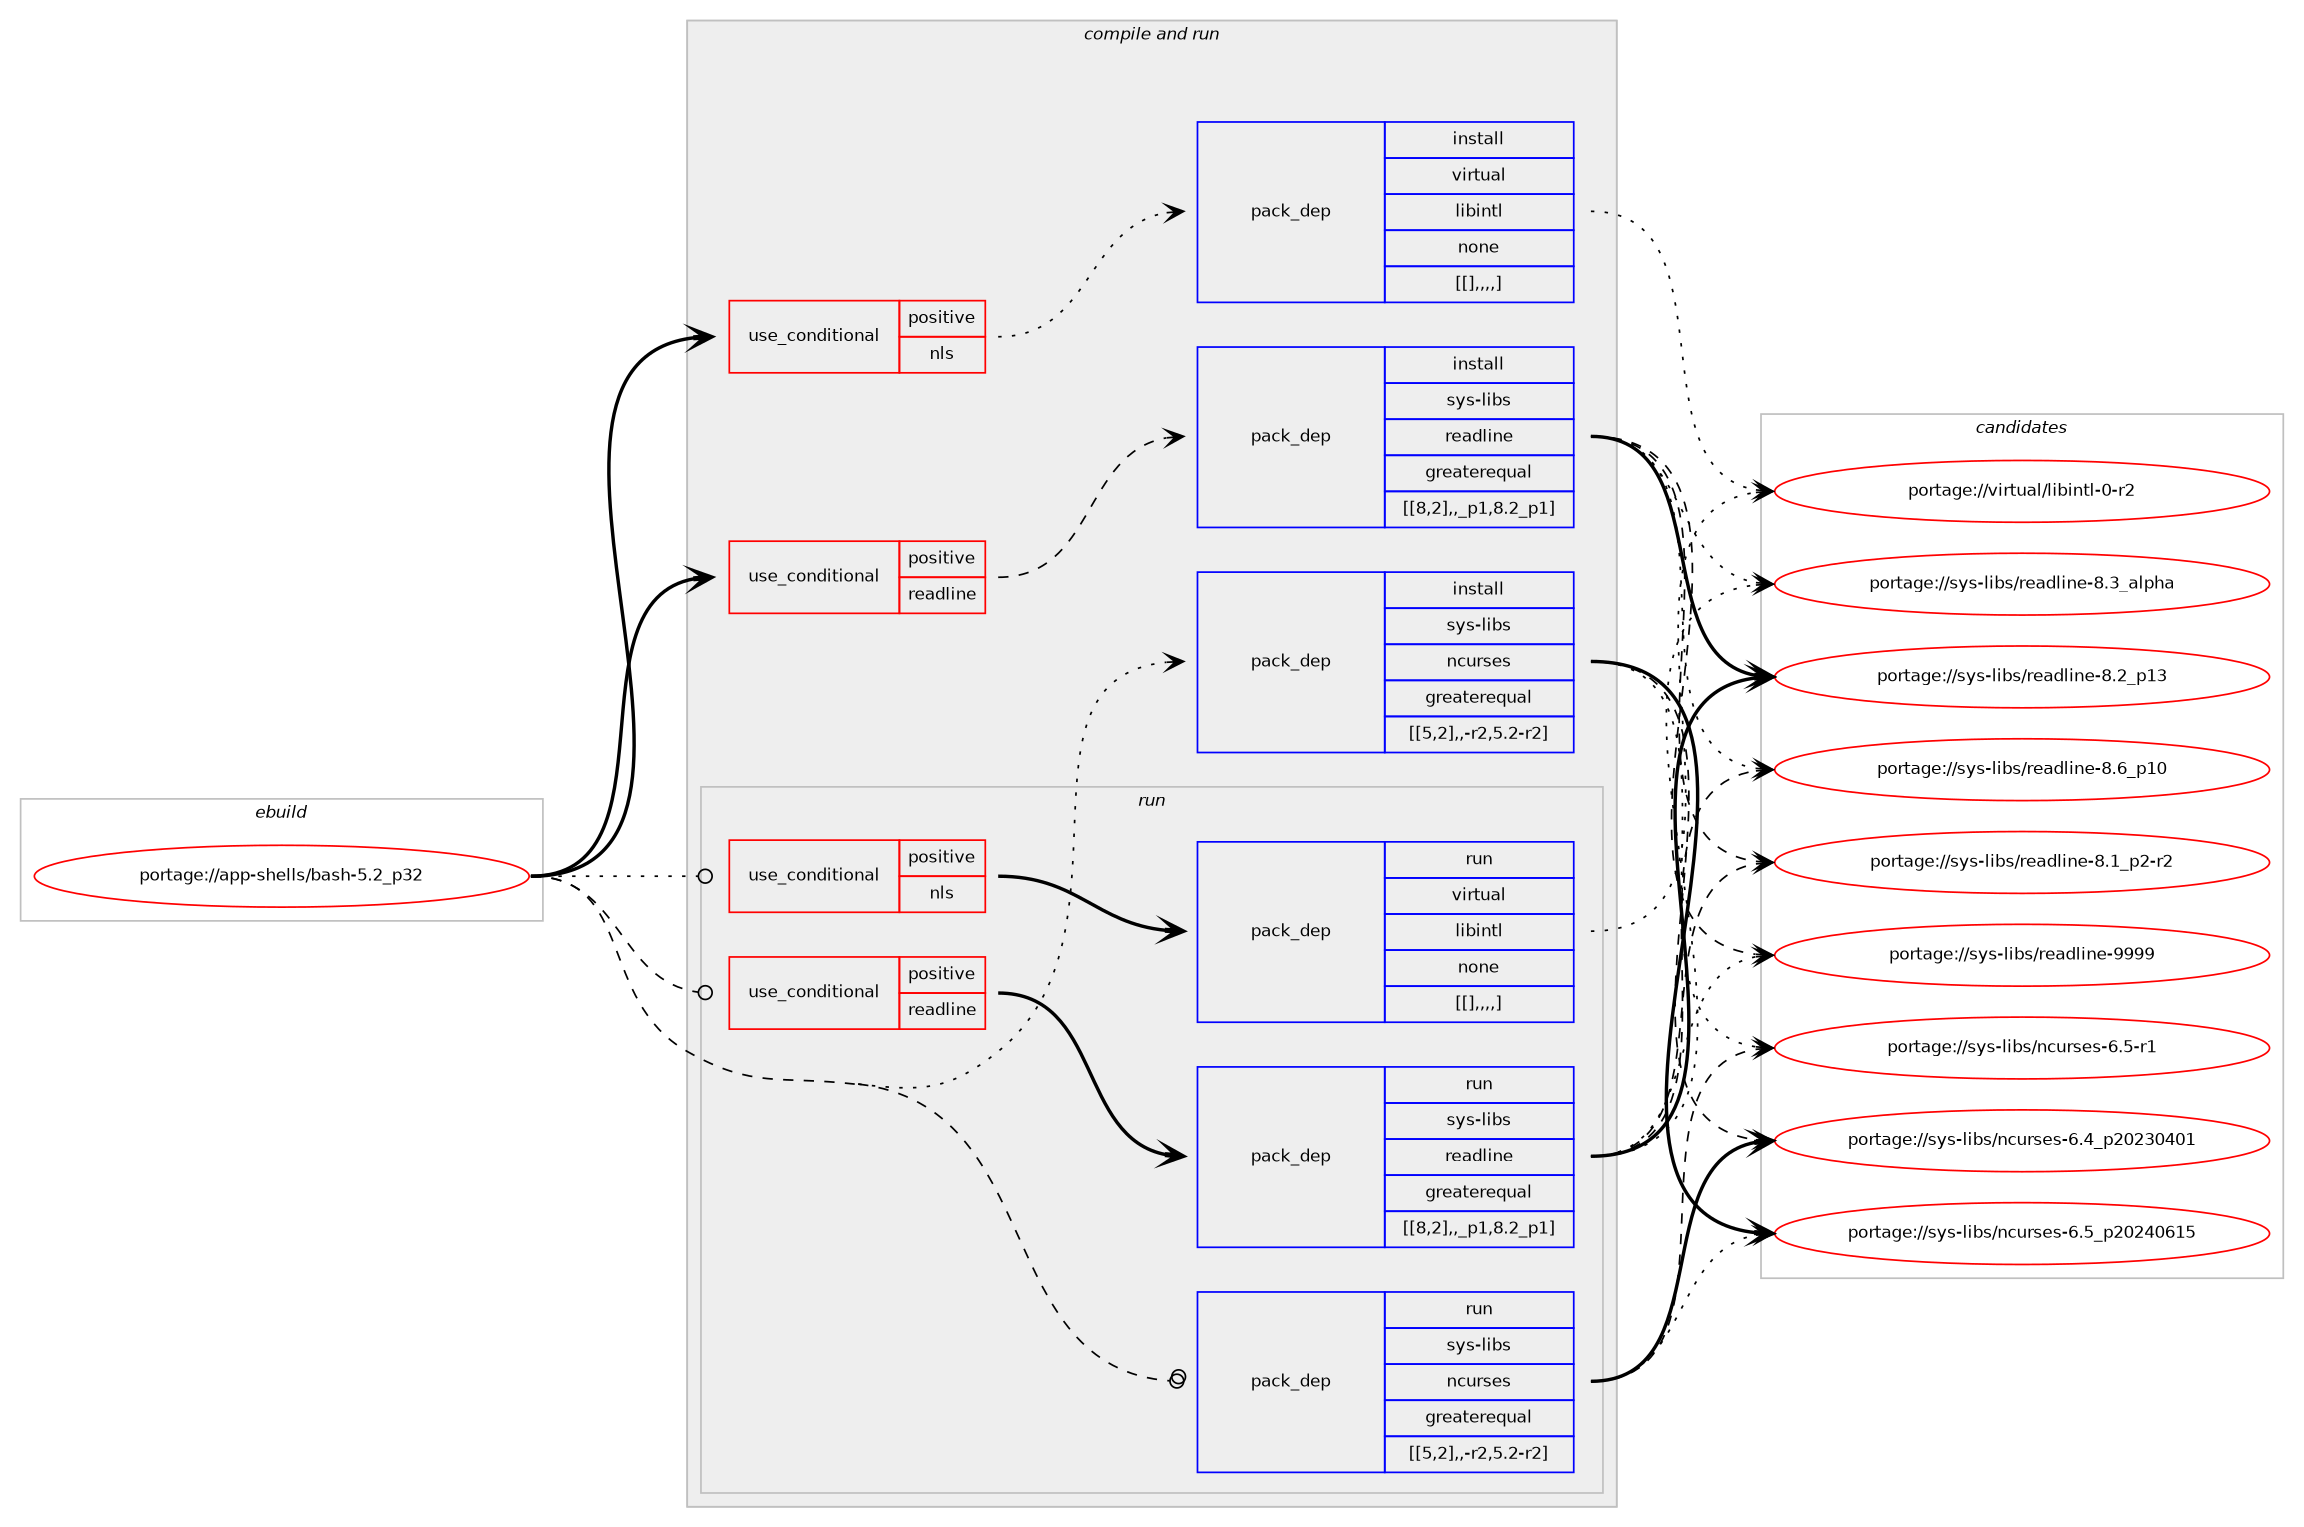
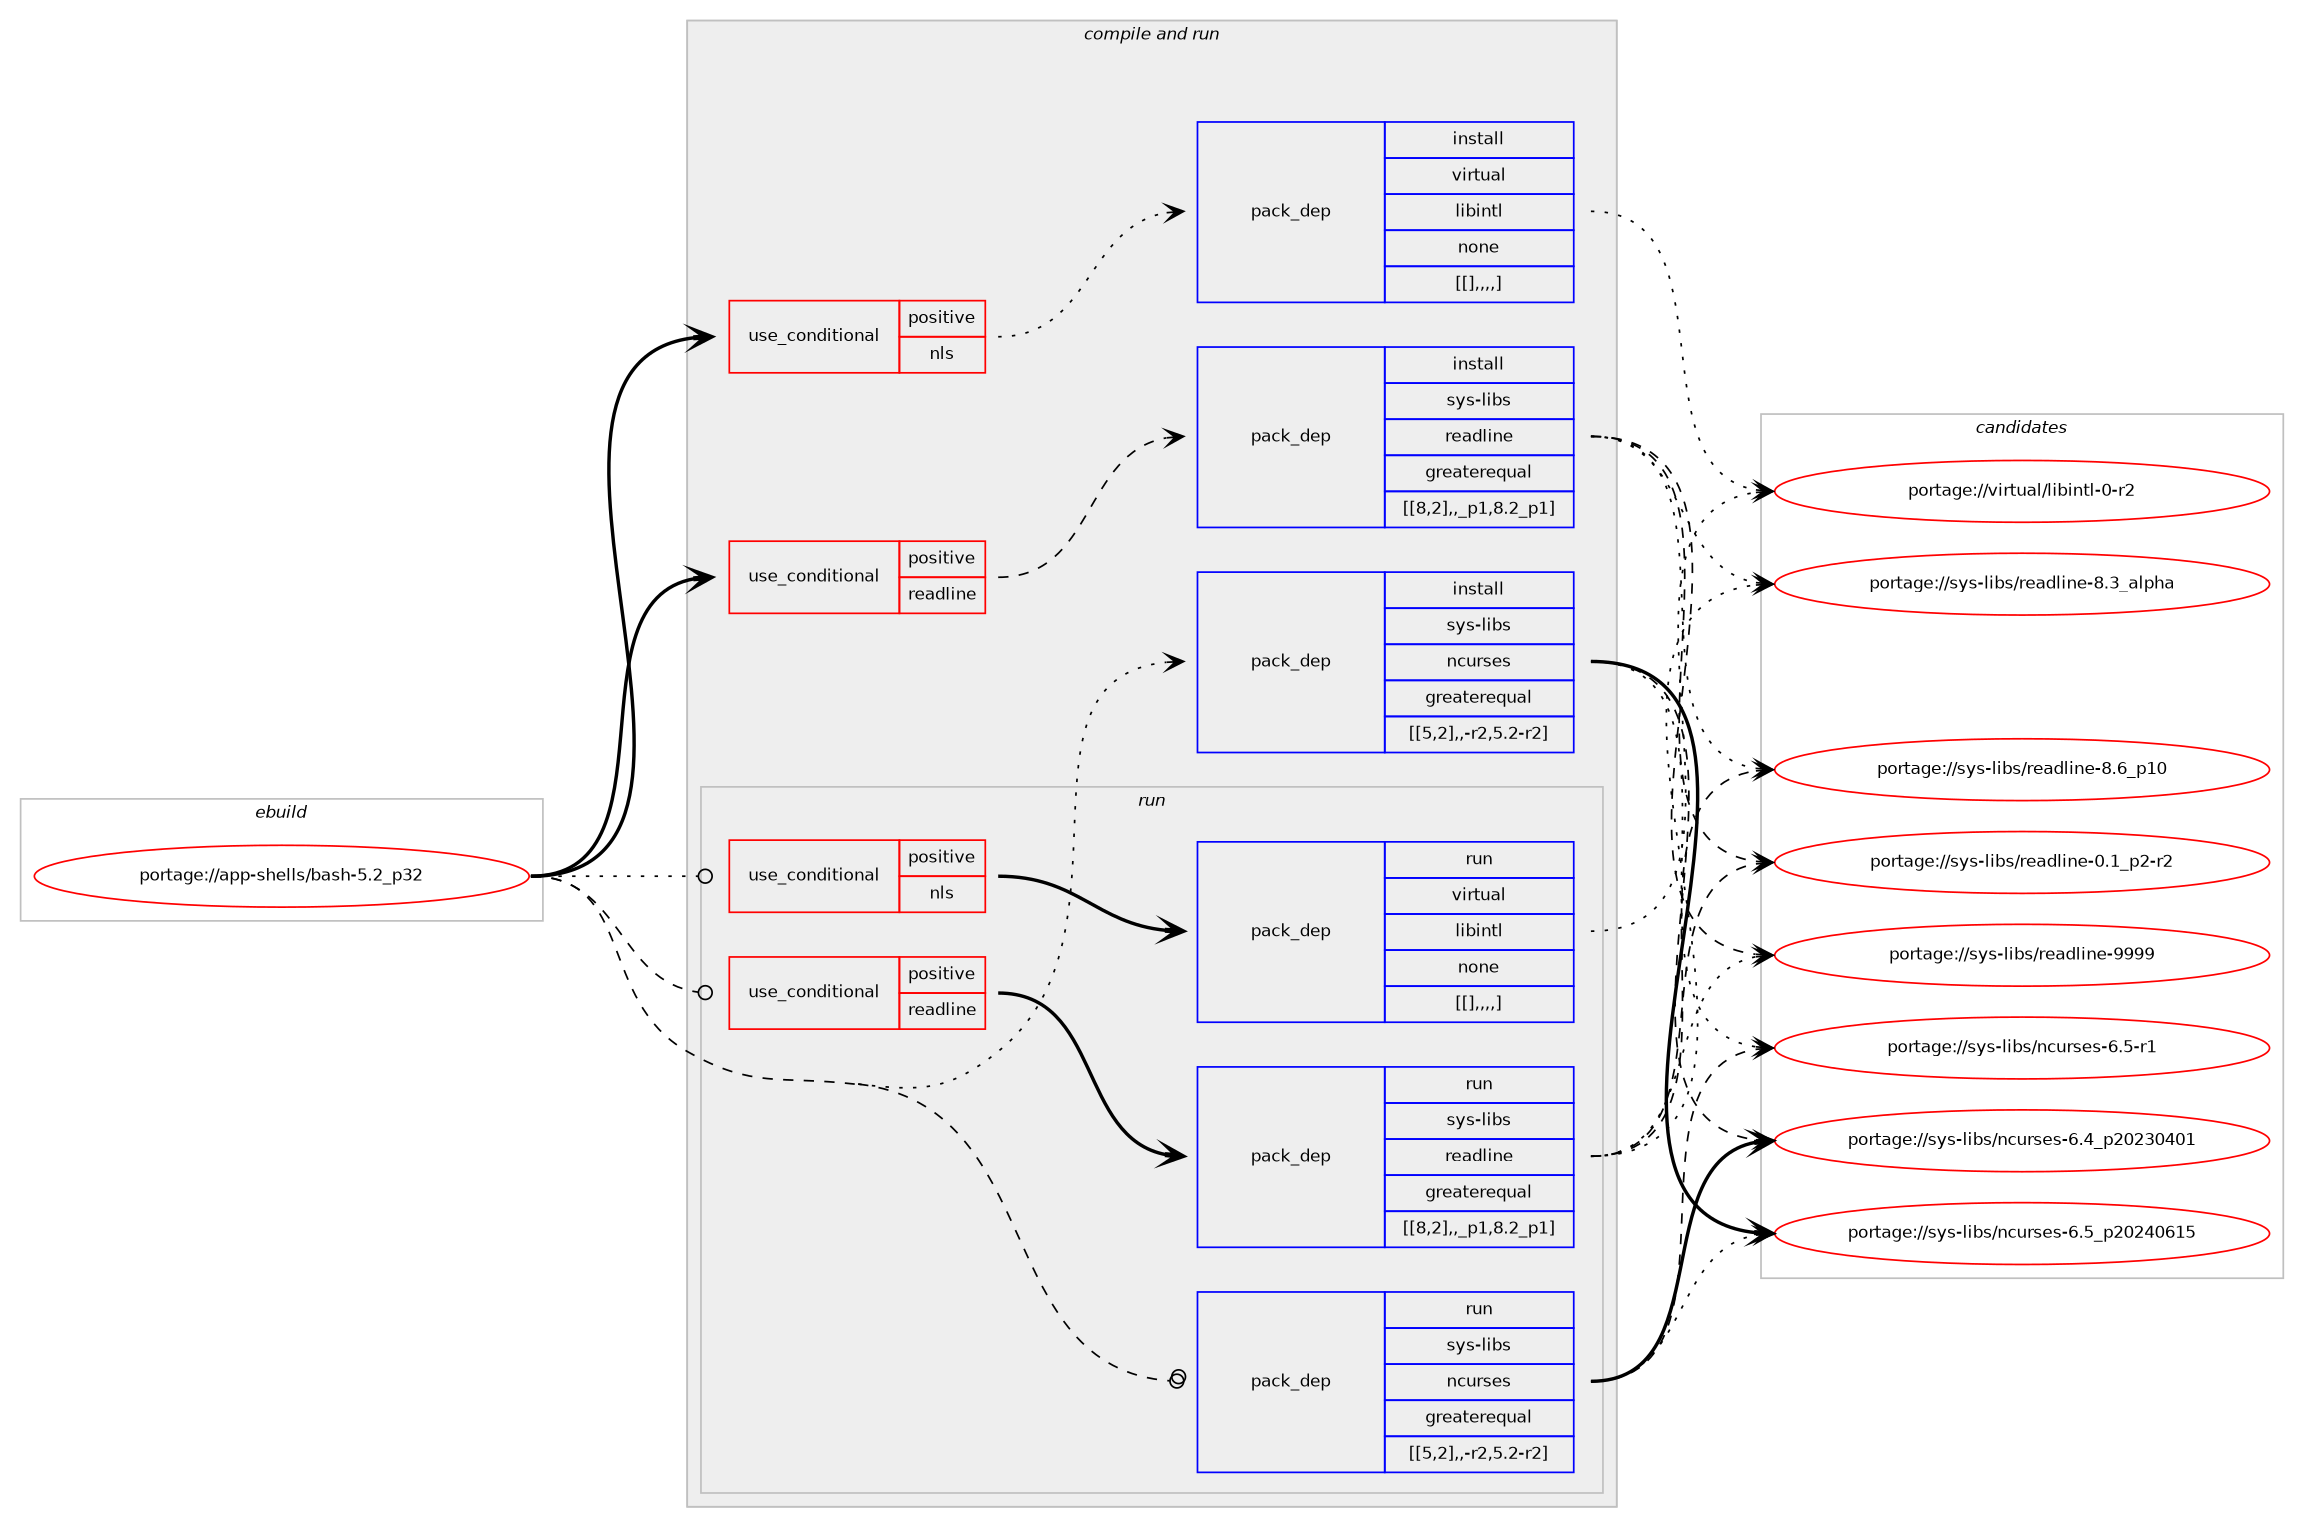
node "portage://sys-libs/readline-8.2_p13": removed
node "portage://sys-libs/readline-8.1_p2-r2": label "portage://sys-libs/readline-8.1_p2-r2" -> "portage://sys-libs/readline-0.1_p2-r2"
